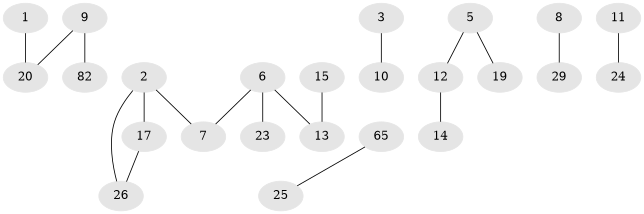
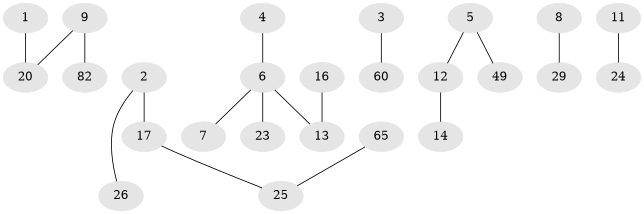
node "4": added
node "15": label "15" -> "16"
node "10": label "10" -> "60"
node "19": label "19" -> "49"
edge "2" -- "7": removed
edge "17" -- "26": now "17" -- "25"
